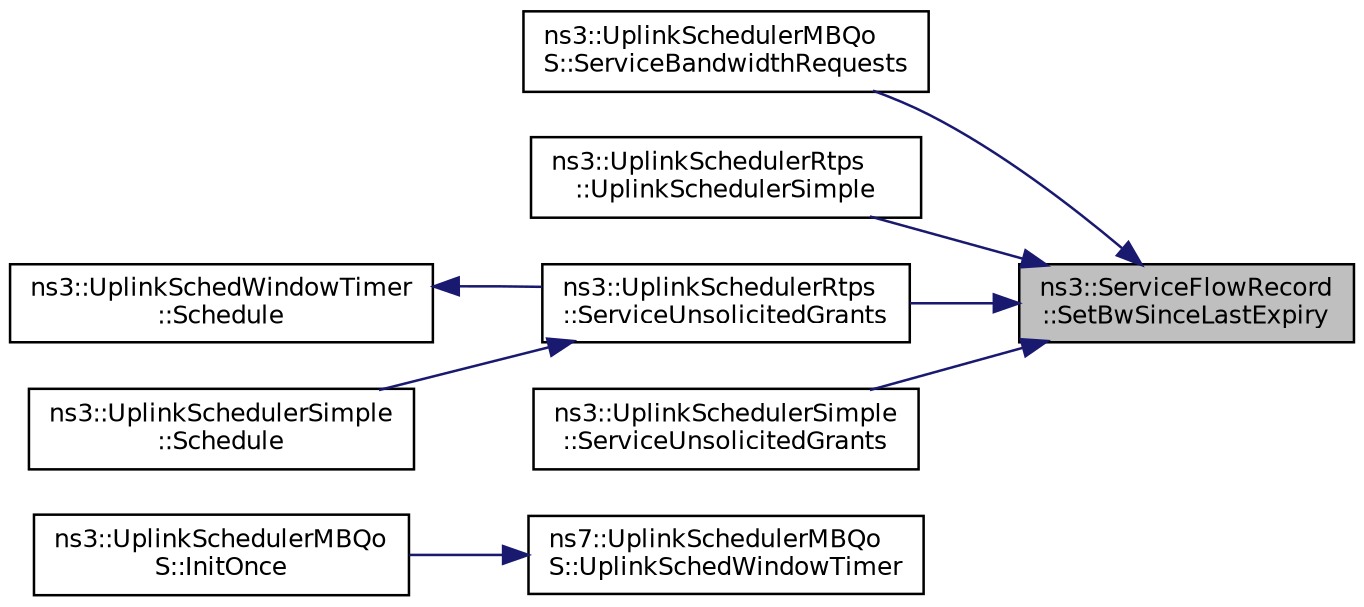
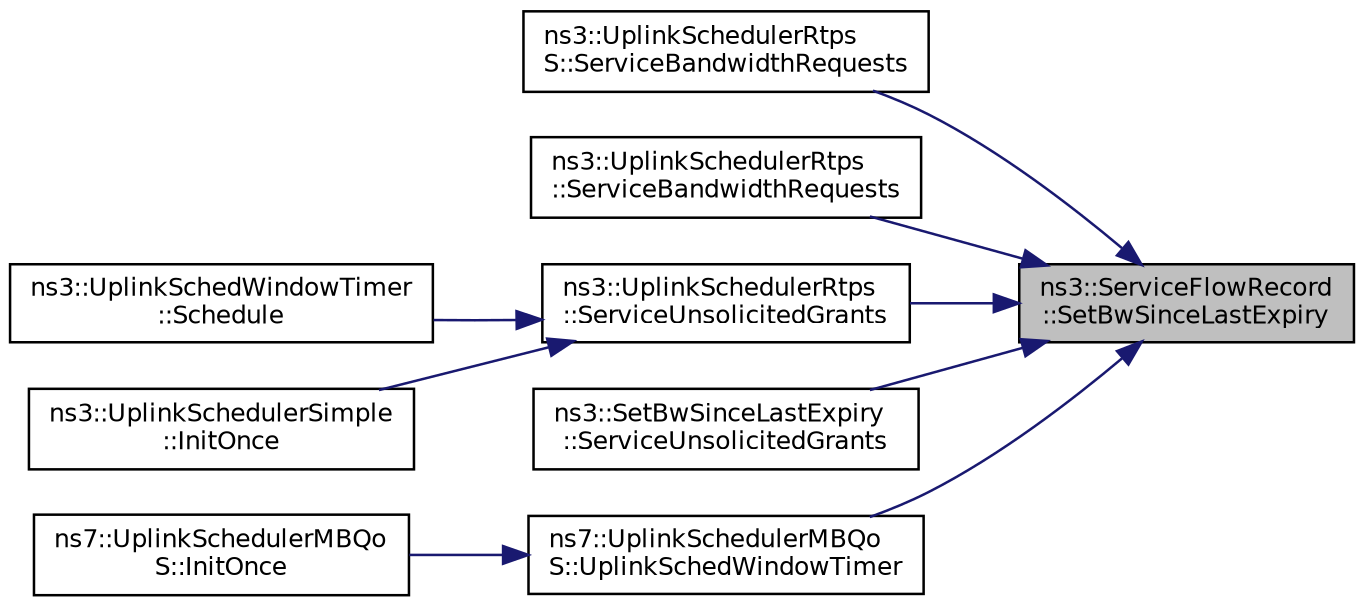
node "ns3::UplinkSchedulerMBQo S::ServiceBandwidthRequests": label "ns3::UplinkSchedulerMBQo S::ServiceBandwidthRequests" -> "ns3::UplinkSchedulerRtps S::ServiceBandwidthRequests"
node "ns3::UplinkSchedulerRtps ::UplinkSchedulerSimple": label "ns3::UplinkSchedulerRtps ::UplinkSchedulerSimple" -> "ns3::UplinkSchedulerRtps ::ServiceBandwidthRequests"
edge "ns3::UplinkSchedulerRtps ::ServiceUnsolicitedGrants" -> "ns3::UplinkSchedWindowTimer ::Schedule": reversed
node "ns3::UplinkSchedulerSimple ::Schedule": label "ns3::UplinkSchedulerSimple ::Schedule" -> "ns3::UplinkSchedulerSimple ::InitOnce"
node "ns3::UplinkSchedulerSimple ::ServiceUnsolicitedGrants": label "ns3::UplinkSchedulerSimple ::ServiceUnsolicitedGrants" -> "ns3::SetBwSinceLastExpiry ::ServiceUnsolicitedGrants"
edge "ns7::UplinkSchedulerMBQo S::UplinkSchedWindowTimer" -> "ns3::ServiceFlowRecord ::SetBwSinceLastExpiry": added
node "ns3::UplinkSchedulerMBQo S::InitOnce": label "ns3::UplinkSchedulerMBQo S::InitOnce" -> "ns7::UplinkSchedulerMBQo S::InitOnce"
